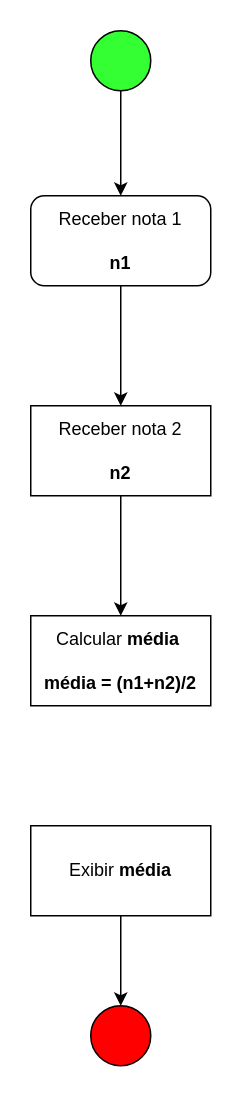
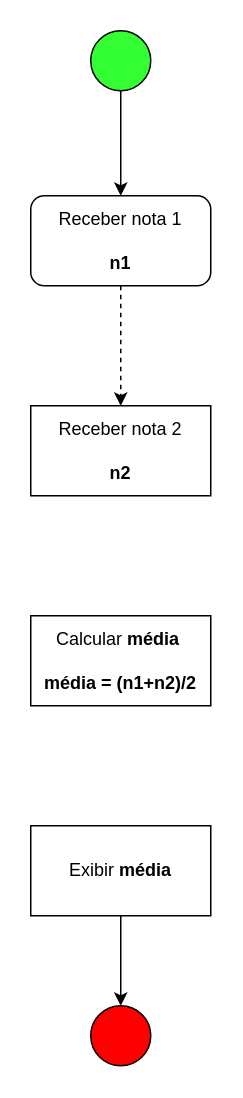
edge "Receber nota 1 n1" -> "Receber nota 2 n2": style solid -> dashed
edge "Receber nota 2 n2" -> "Calcular média média = (n1+n2)/2": removed
